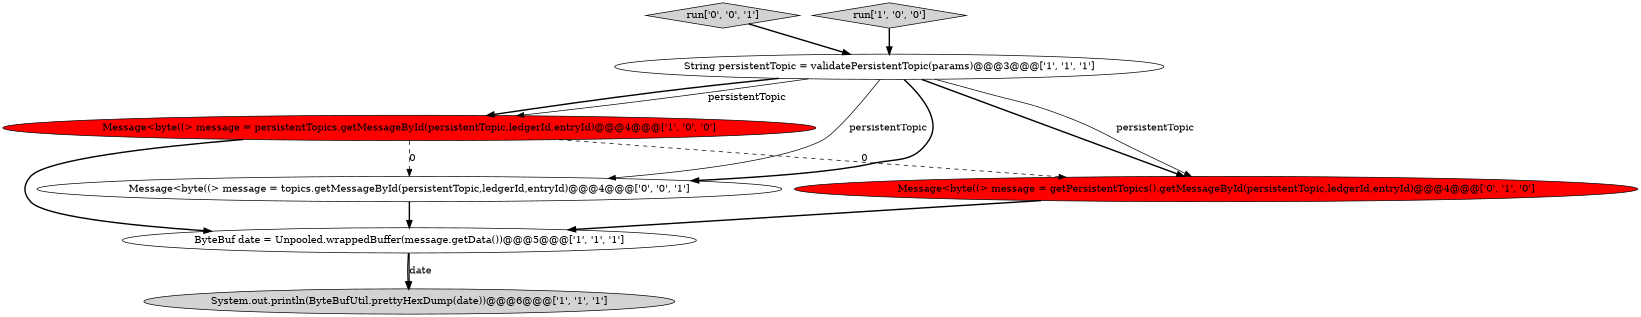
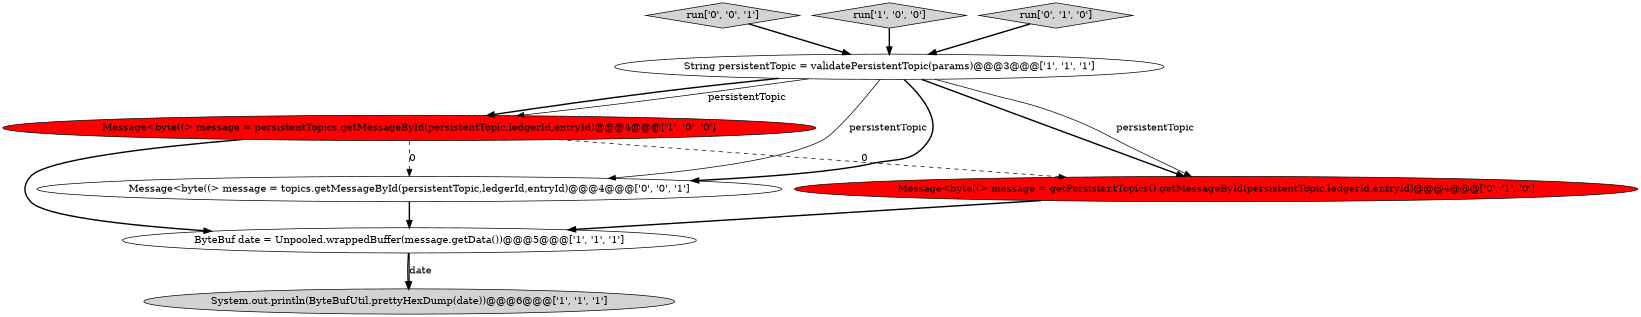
node "run['0', '1', '0']": added
